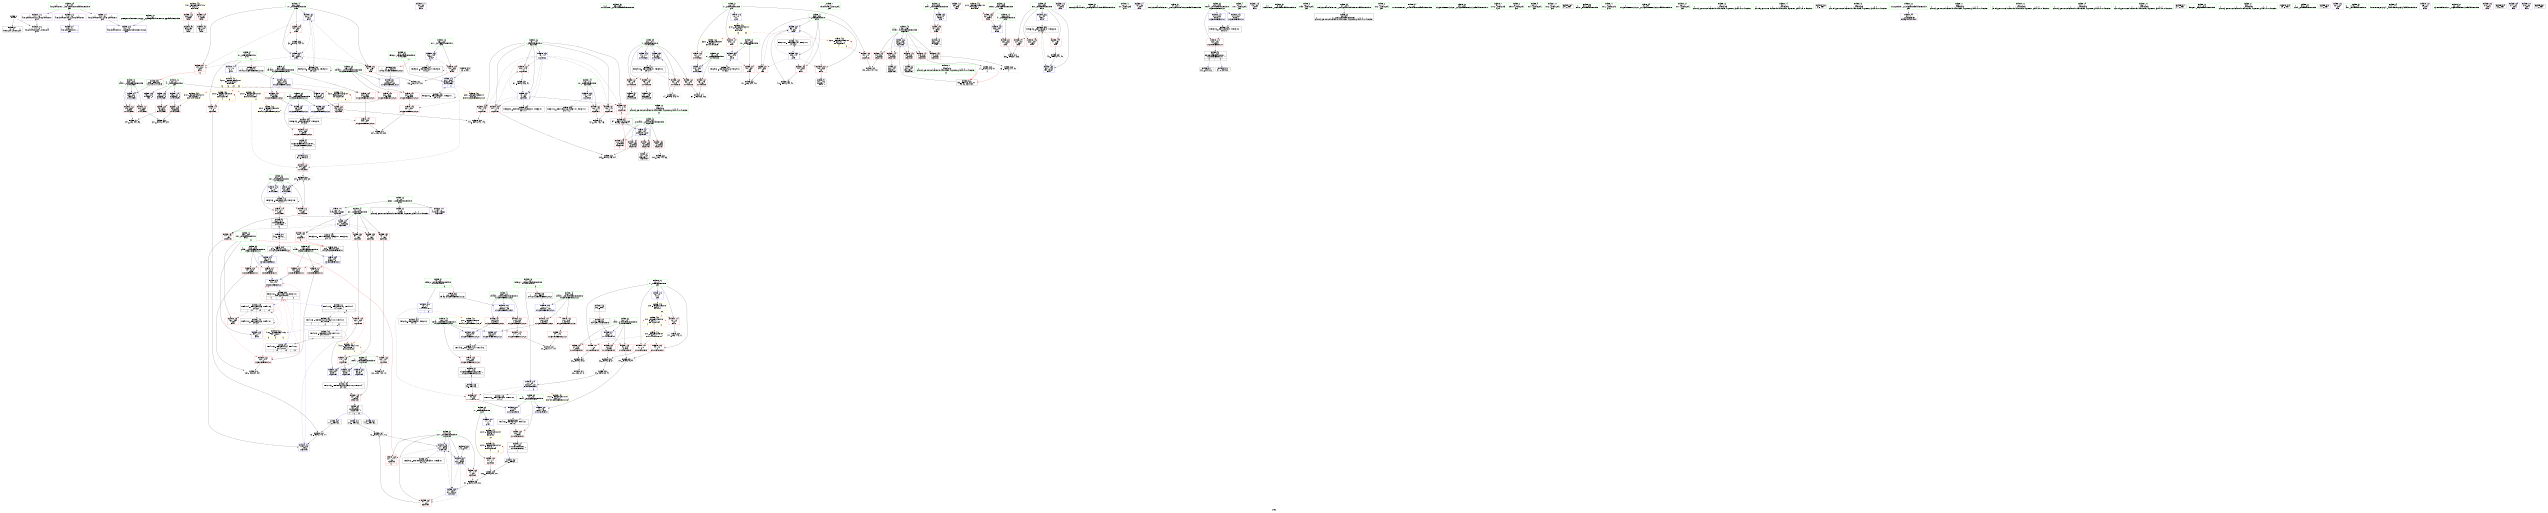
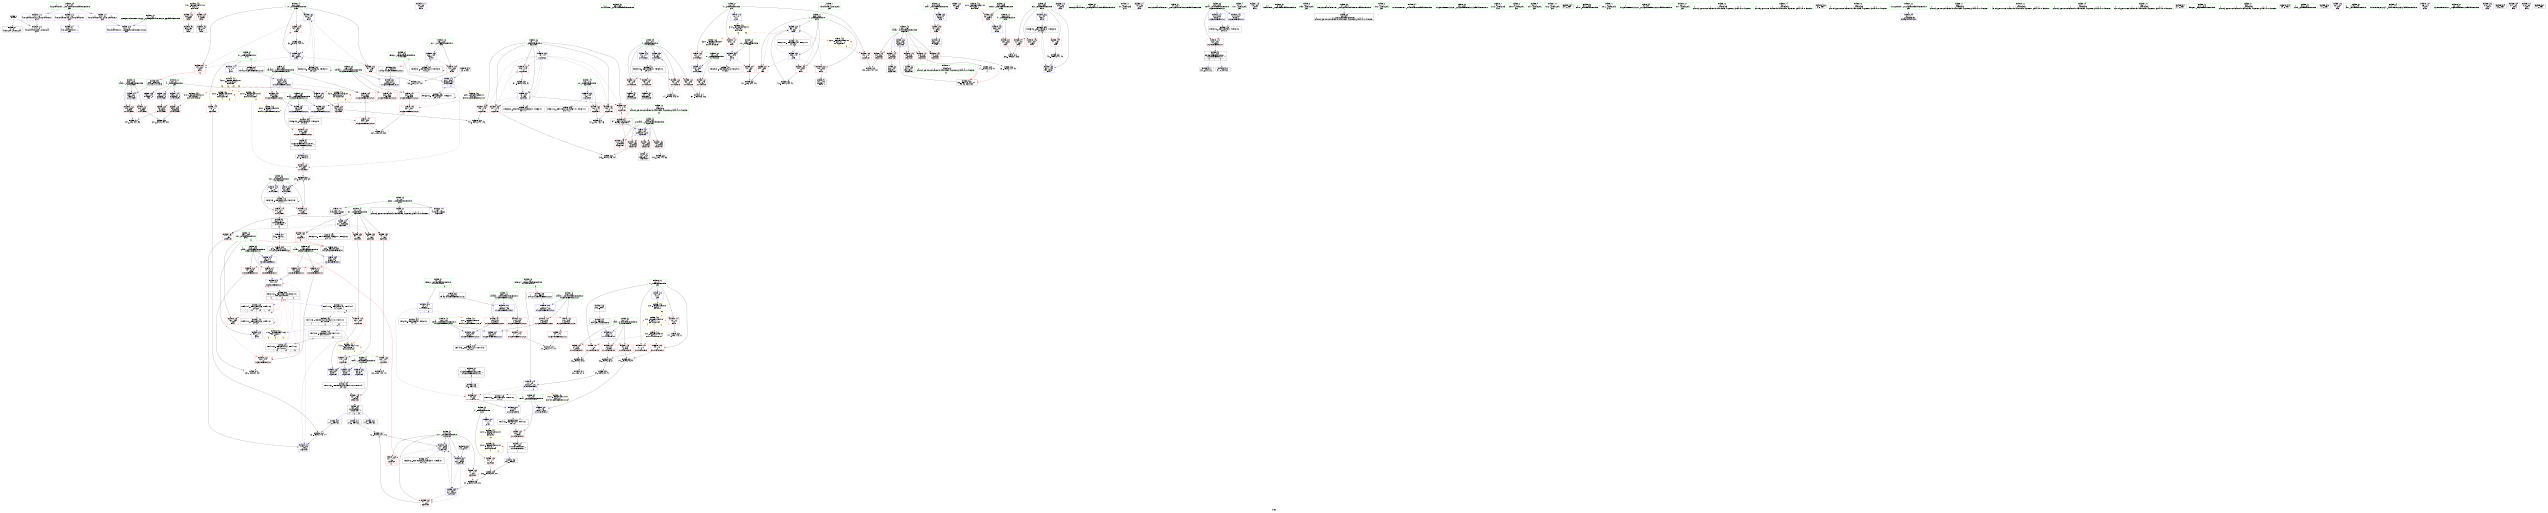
node "NodeID: 135": removed
